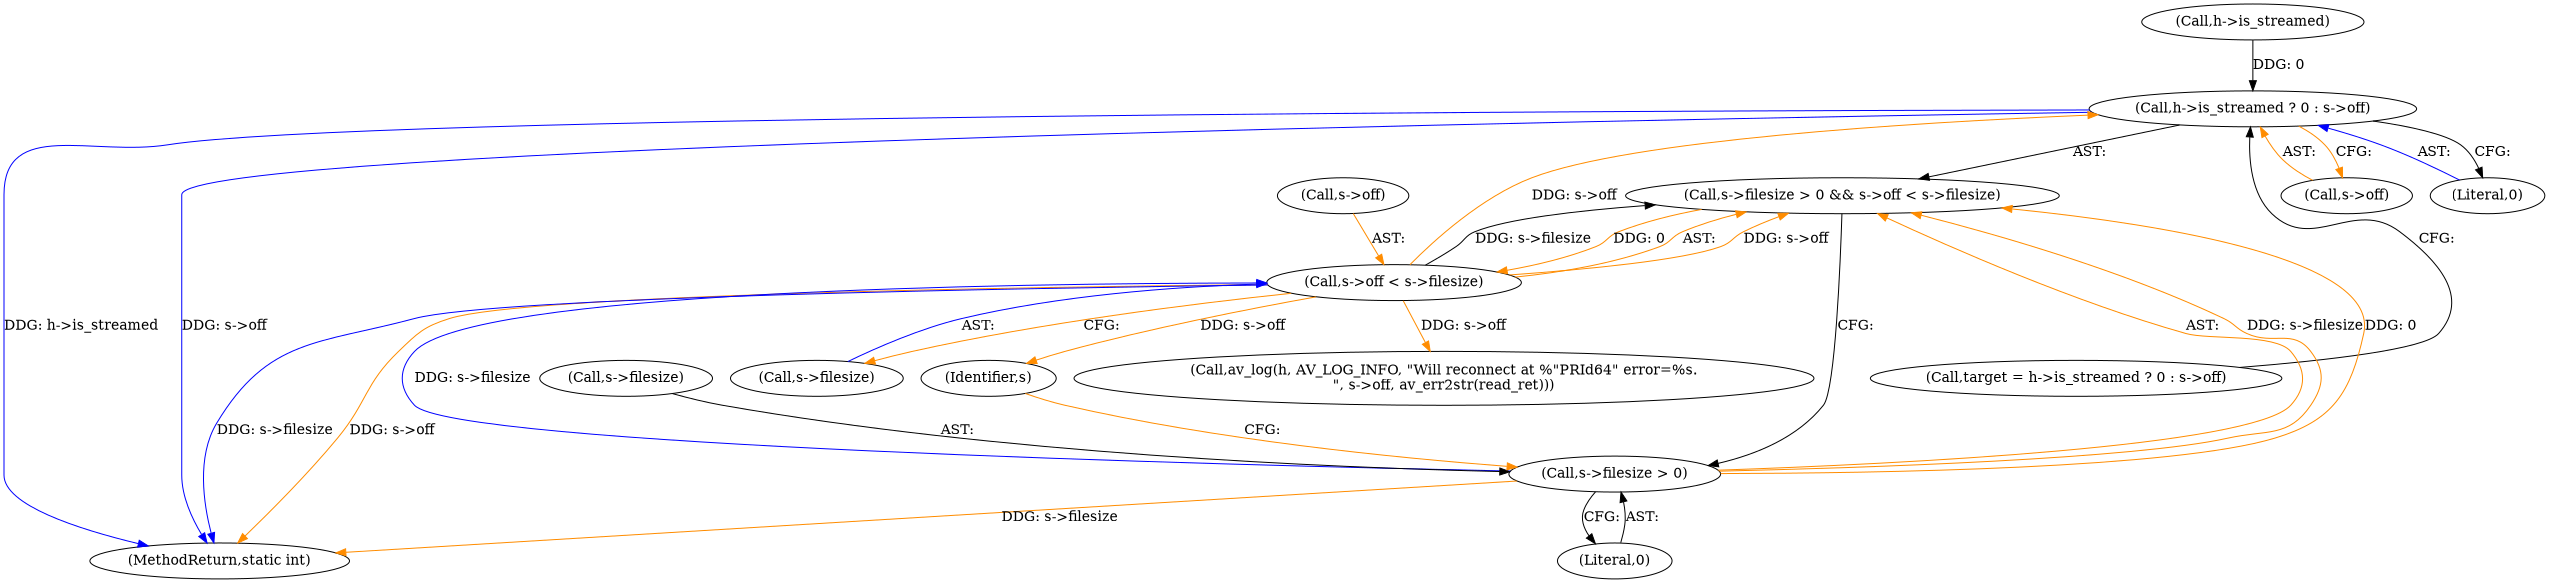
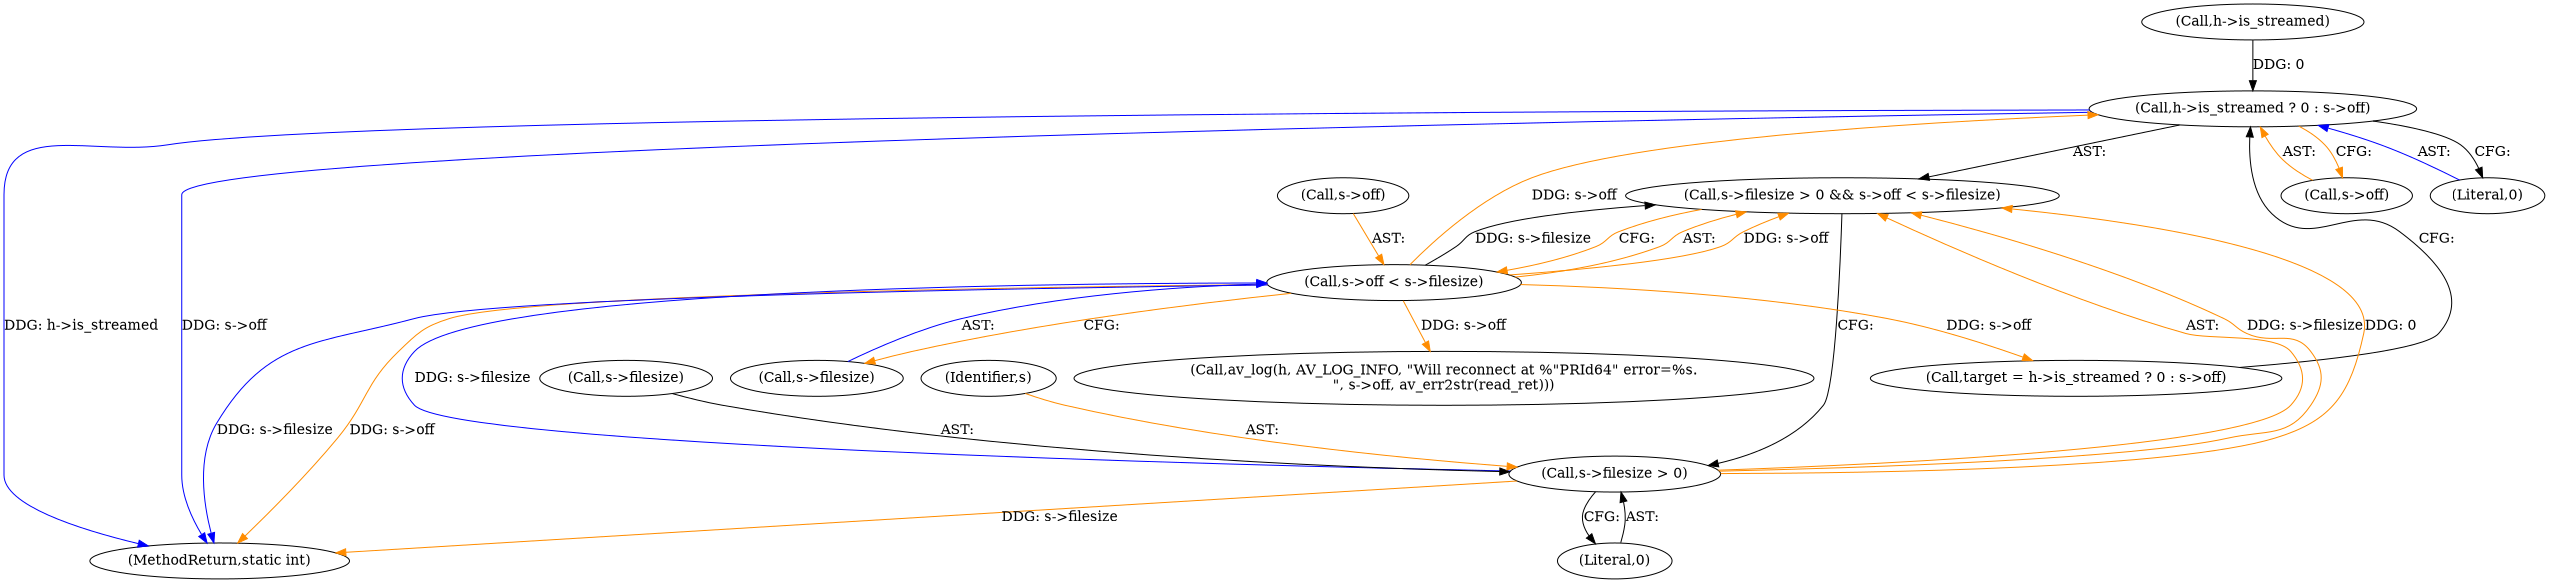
edge "(Call,s->filesize > 0 && s->off < s->filesize)" -> "(Call,s->off < s->filesize)": label "DDG: 0" -> "CFG: "
edge "(Call,s->off < s->filesize)" -> "(Identifier,s)": now "(Call,s->off < s->filesize)" -> "(Call,target = h->is_streamed ? 0 : s->off)"
edge "(Identifier,s)" -> "(Call,s->filesize > 0)": label "CFG: " -> "AST: "
